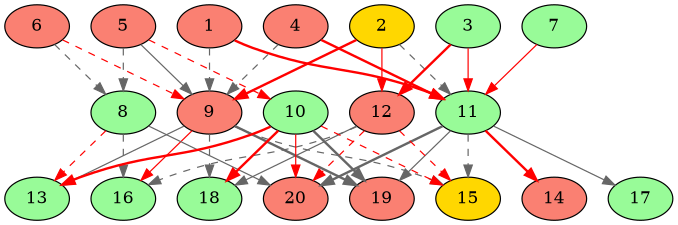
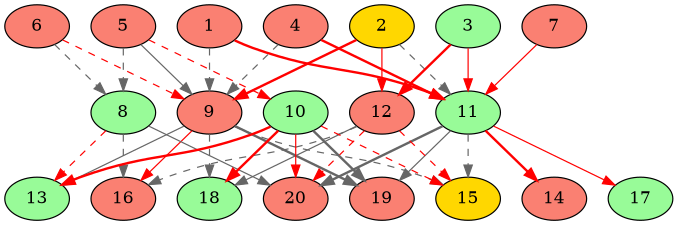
node "7": fillcolor palegreen -> salmon
edge "11" -> "17": color gray40 -> red
node "16": fillcolor palegreen -> salmon
